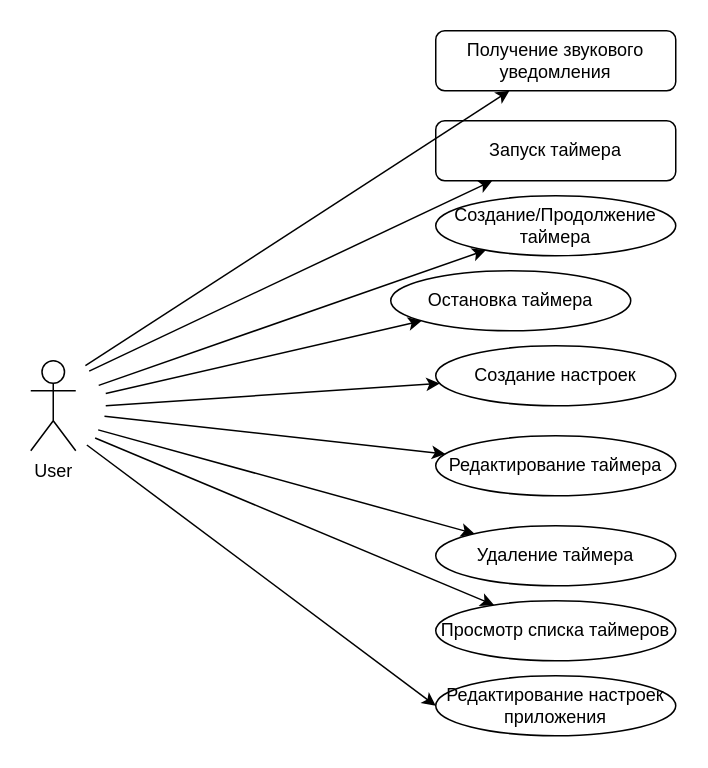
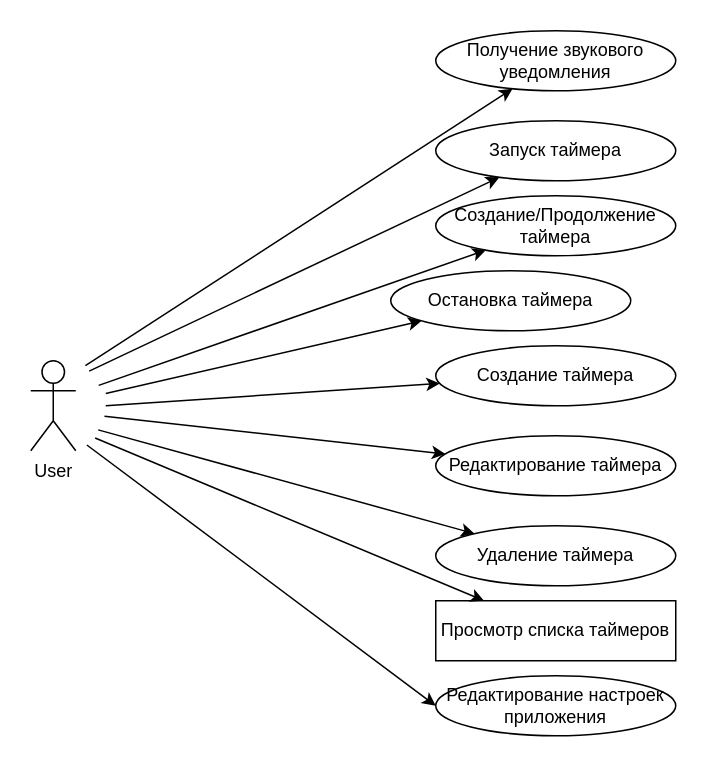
node "Получение звукового уведомления": shape rounded rectangle -> ellipse
node "Запуск таймера": shape rounded rectangle -> ellipse
node "Создание настроек": label "Создание настроек" -> "Создание таймера"
node "Просмотр списка таймеров": shape ellipse -> rectangle
